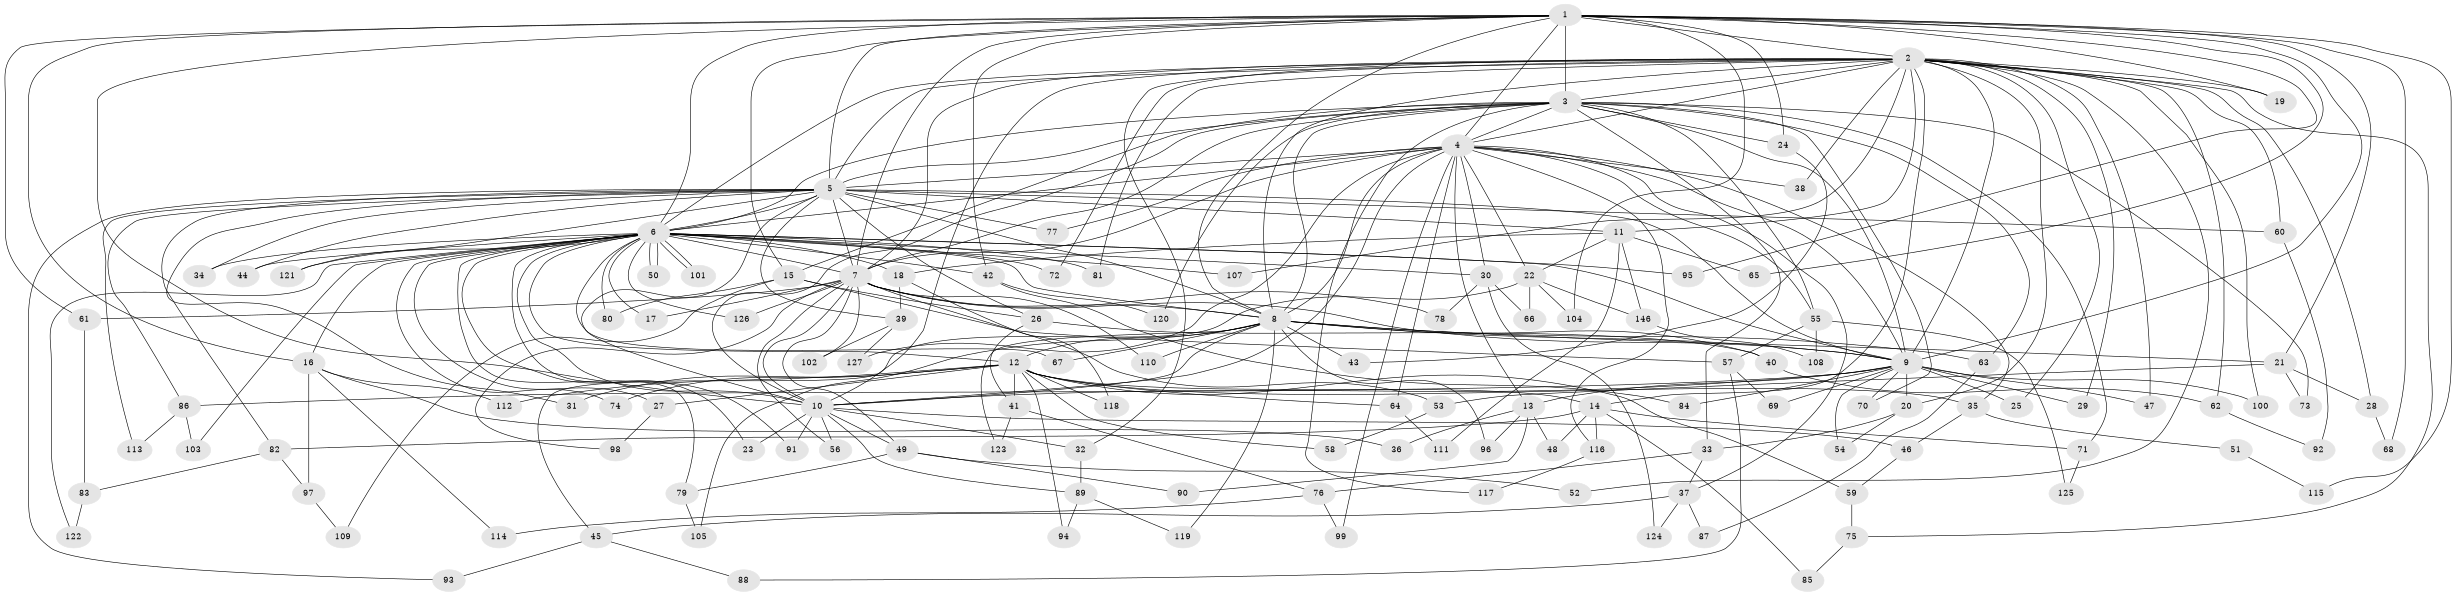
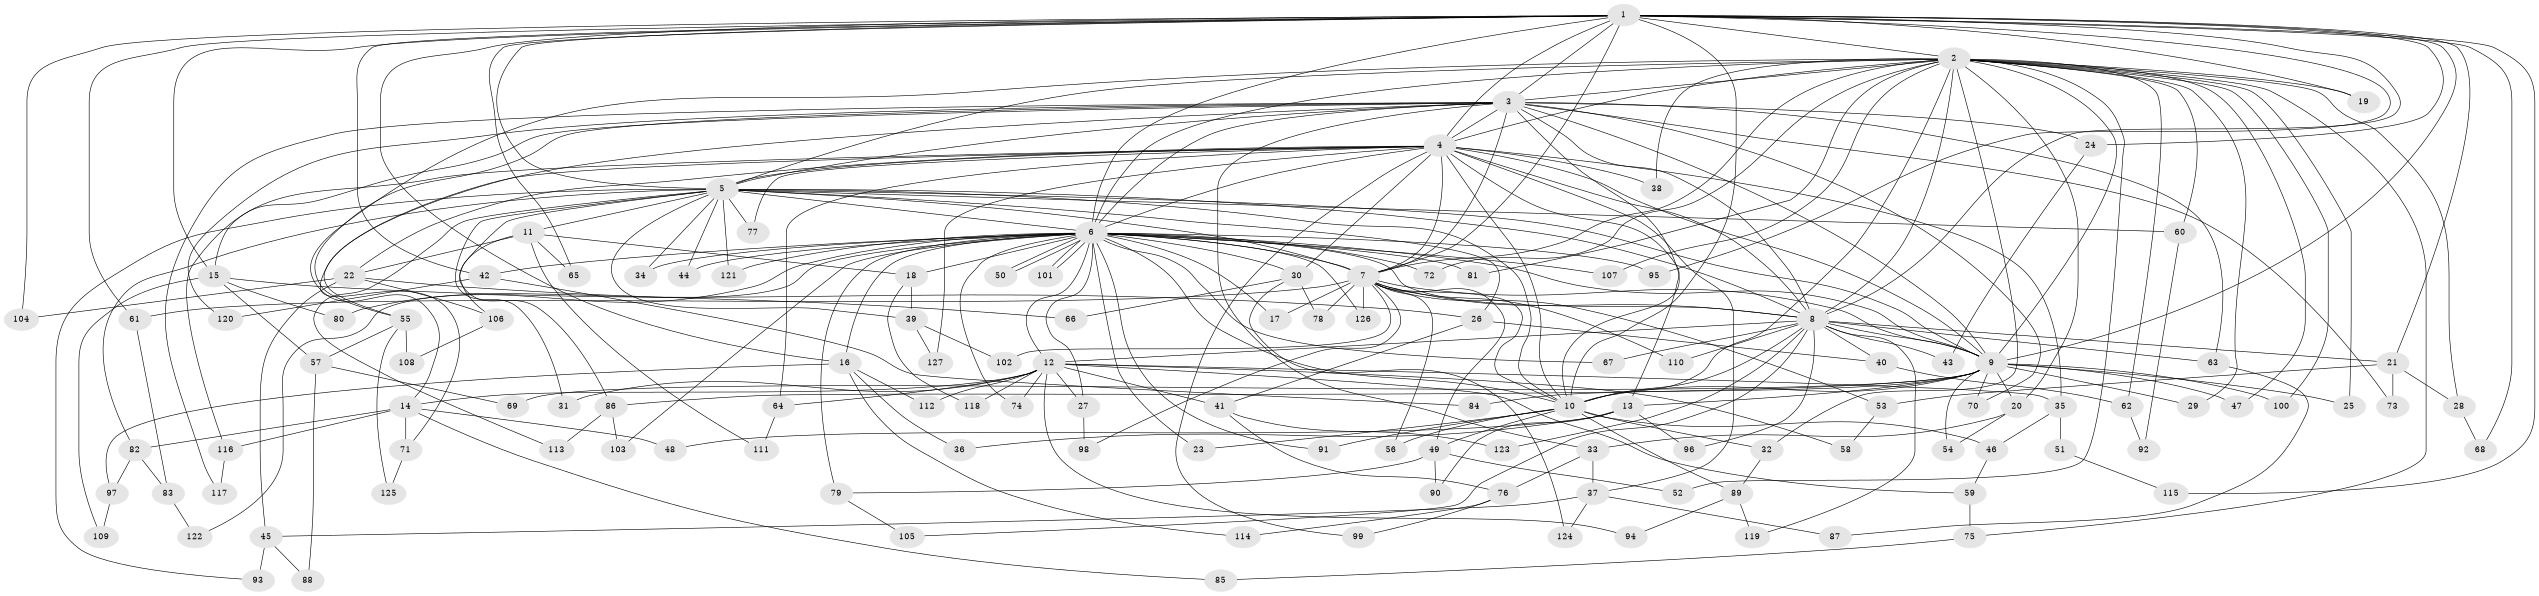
edge "2" -- "11": removed
node "146": label "146" -> "106"
